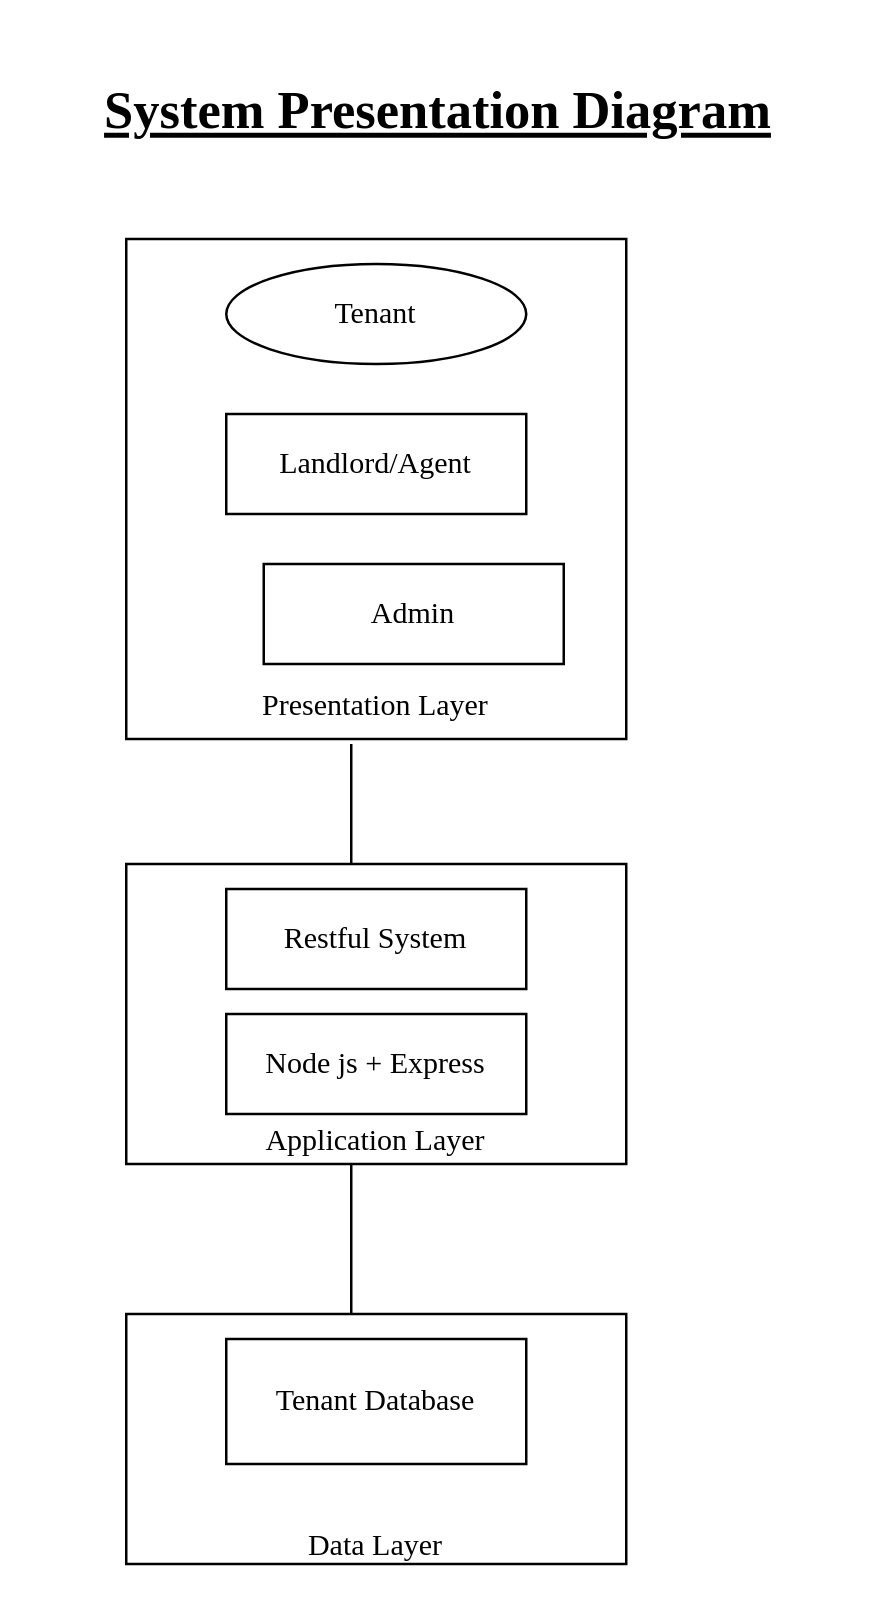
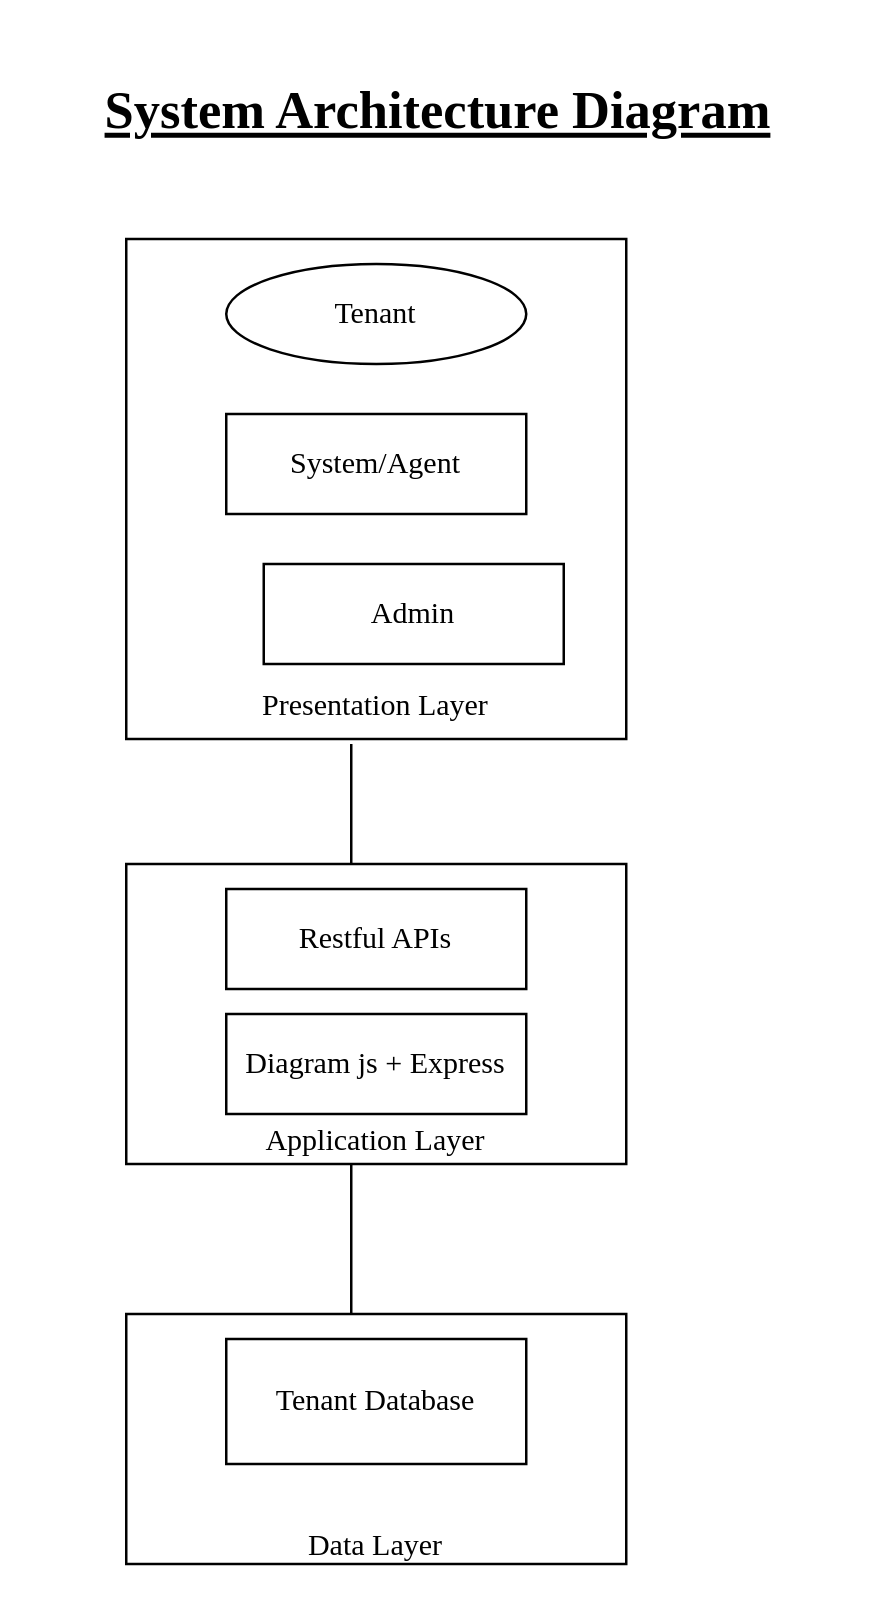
node "System Presentation Diagram": label "System Presentation Diagram" -> "System Architecture Diagram"
node "Landlord/Agent": label "Landlord/Agent" -> "System/Agent"
node "Restful System": label "Restful System" -> "Restful APIs"
node "Node js + Express": label "Node js + Express" -> "Diagram js + Express"
